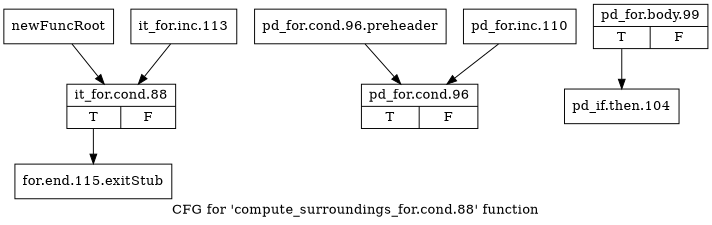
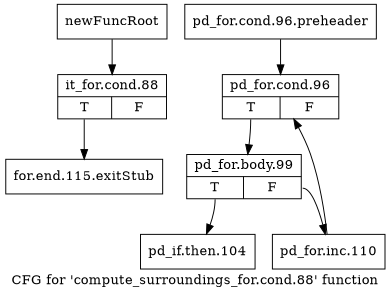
node "it_for.inc.113": removed
edge "pd_for.cond.96" -> "pd_for.body.99": added
edge "pd_for.body.99" -> "pd_for.inc.110": added
